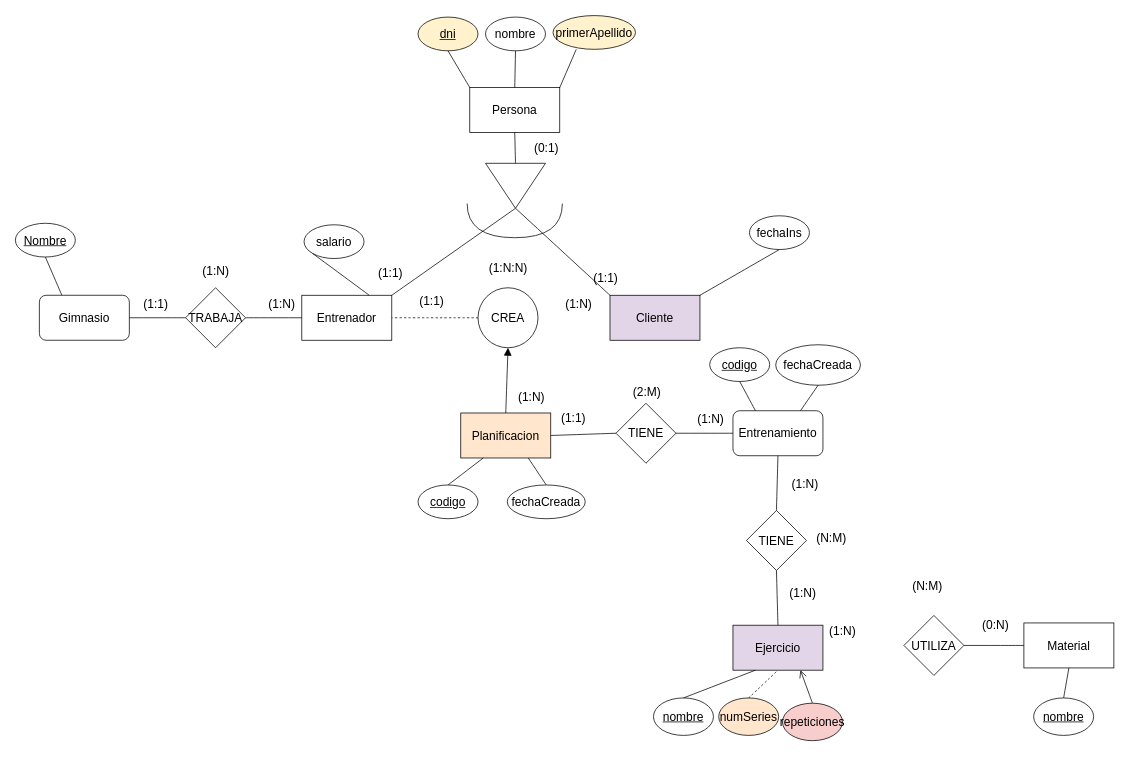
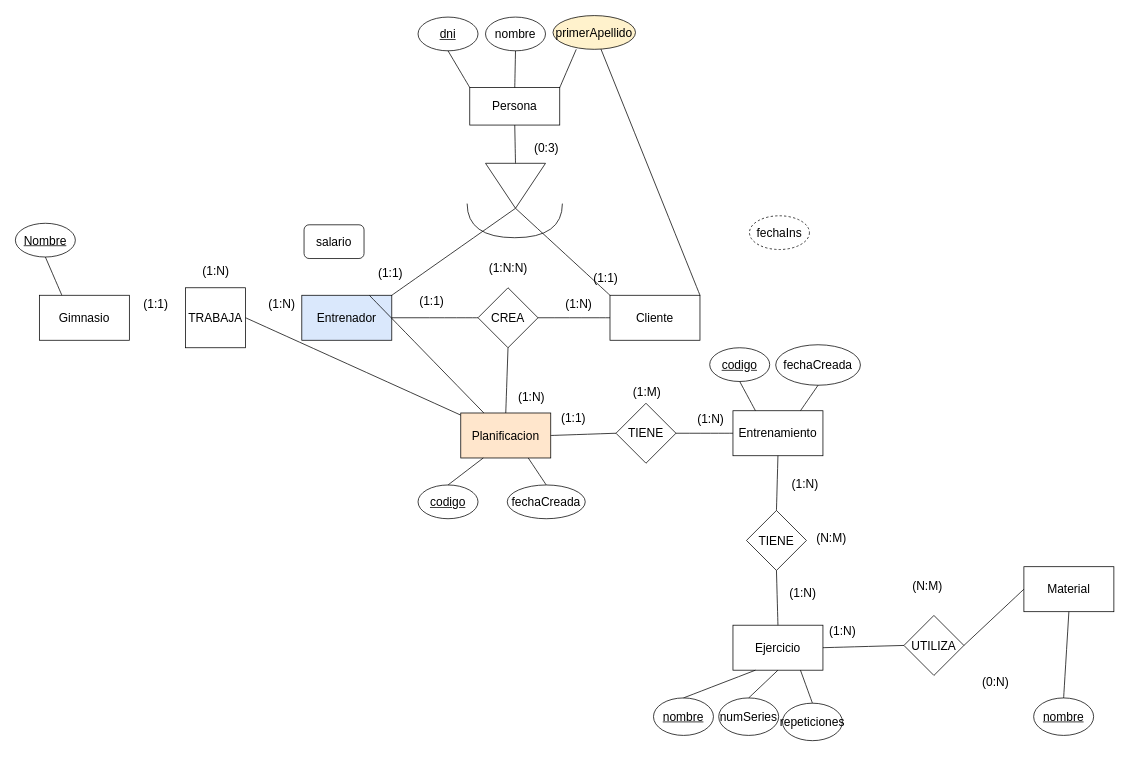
node "dni": fillcolor #fff2cc -> #ffffff
node "Persona": size 90x45 -> 90x38
node "(0:1)": label "(0:1)" -> "(0:3)"
node "fechaIns": style solid -> dashed
node "salario": shape ellipse -> rounded rectangle
edge "fechaIns" -- "Cliente": now "primerApellido" -- "Cliente"
edge "salario" -- "Entrenador": now "Planificacion" -- "Entrenador"
node "Gimnasio": shape rounded rectangle -> rectangle
edge "Gimnasio" -- "TRABAJA": removed
node "TRABAJA": shape diamond -> rectangle
edge "TRABAJA" -- "Entrenador": now "TRABAJA" -- "Planificacion"
node "Entrenador": fillcolor #ffffff -> #dae8fc
edge "Entrenador" -- "CREA": style dashed -> solid
node "CREA": shape ellipse -> diamond
edge "CREA" -- "Cliente": added
node "Cliente": fillcolor #e1d5e7 -> #ffffff
edge "Planificacion" -> "CREA": arrowhead block -> none
node "(2:M)": label "(2:M)" -> "(1:M)"
node "Entrenamiento": shape rounded rectangle -> rectangle
node "(0:N)": moved (996, 625) -> (996, 681)
node "Material": moved (1069, 645) -> (1069, 589)
edge "UTILIZA" -- "Ejercicio": added
node "Ejercicio": fillcolor #e1d5e7 -> #ffffff
edge "repeticiones" -> "Ejercicio": arrowhead open -> none
edge "Ejercicio" -- "numSeries": style dashed -> solid
node "numSeries": fillcolor #ffe6cc -> #ffffff
node "repeticiones": fillcolor #f8cecc -> #ffffff
